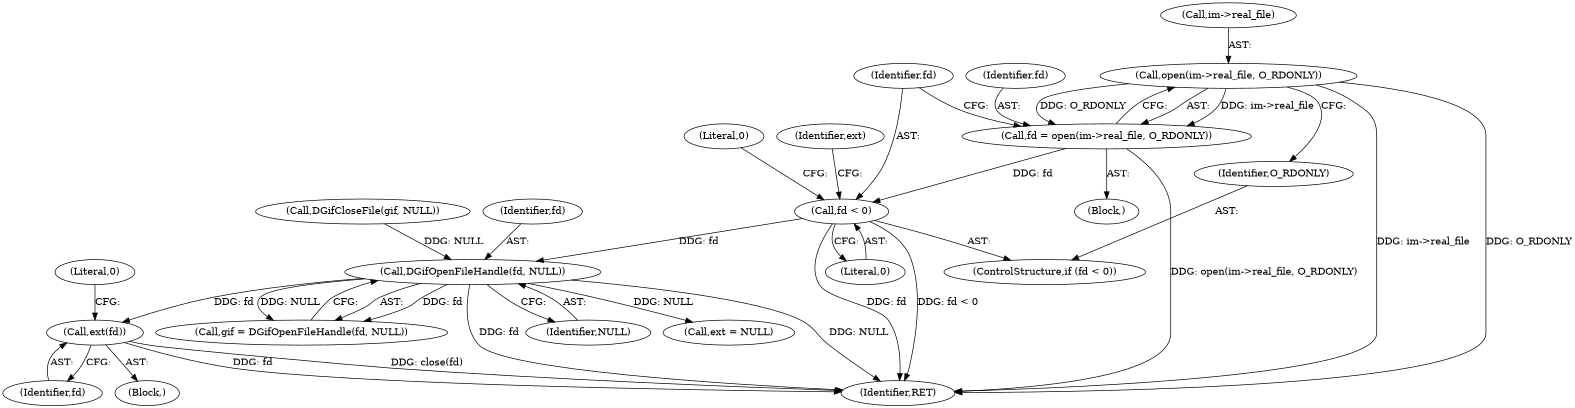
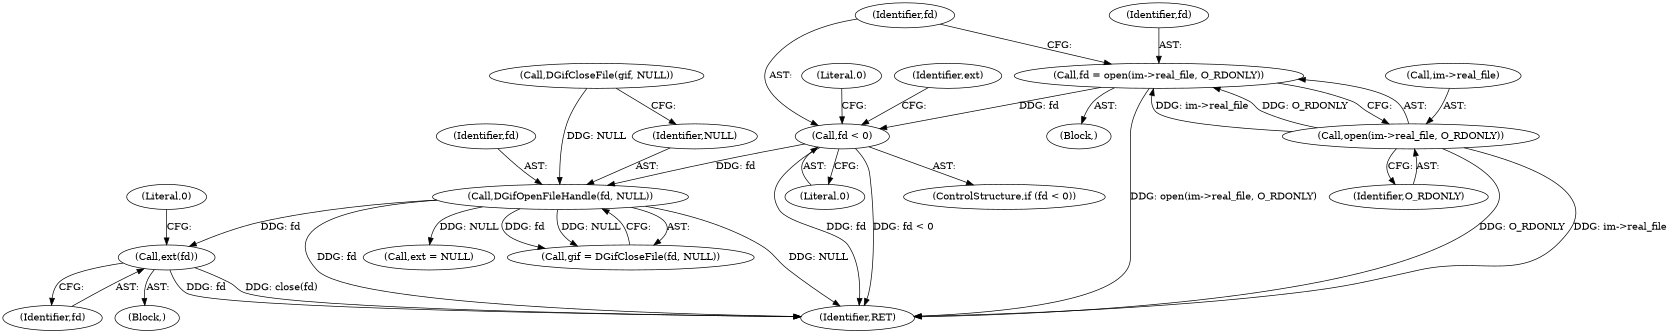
edge "(Identifier,O_RDONLY)" -> "(ControlStructure,if (fd < 0))": now "(Identifier,O_RDONLY)" -> "(Call,open(im->real_file, O_RDONLY))"
edge "(Call,DGifOpenFileHandle(fd, NULL))" -> "(Identifier,NULL)": now "(Call,DGifCloseFile(gif, NULL))" -> "(Identifier,NULL)"
node "(Call,gif = DGifOpenFileHandle(fd, NULL))": label "(Call,gif = DGifOpenFileHandle(fd, NULL))" -> "(Call,gif = DGifCloseFile(fd, NULL))"
